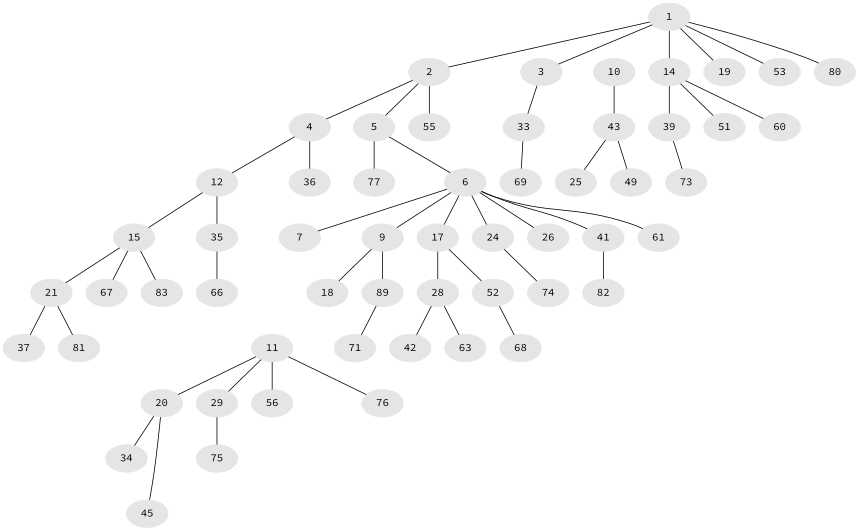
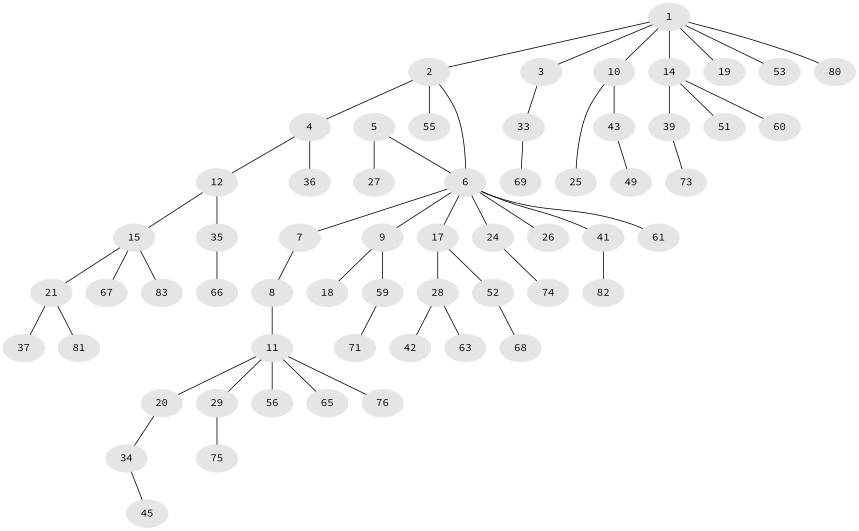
edge "1" -- "10": added
edge "2" -- "5": now "2" -- "6"
edge "43" -- "25": now "10" -- "25"
node "77": label "77" -> "27"
node "8": added
node "89": label "89" -> "59"
node "65": added
edge "20" -- "45": now "34" -- "45"
